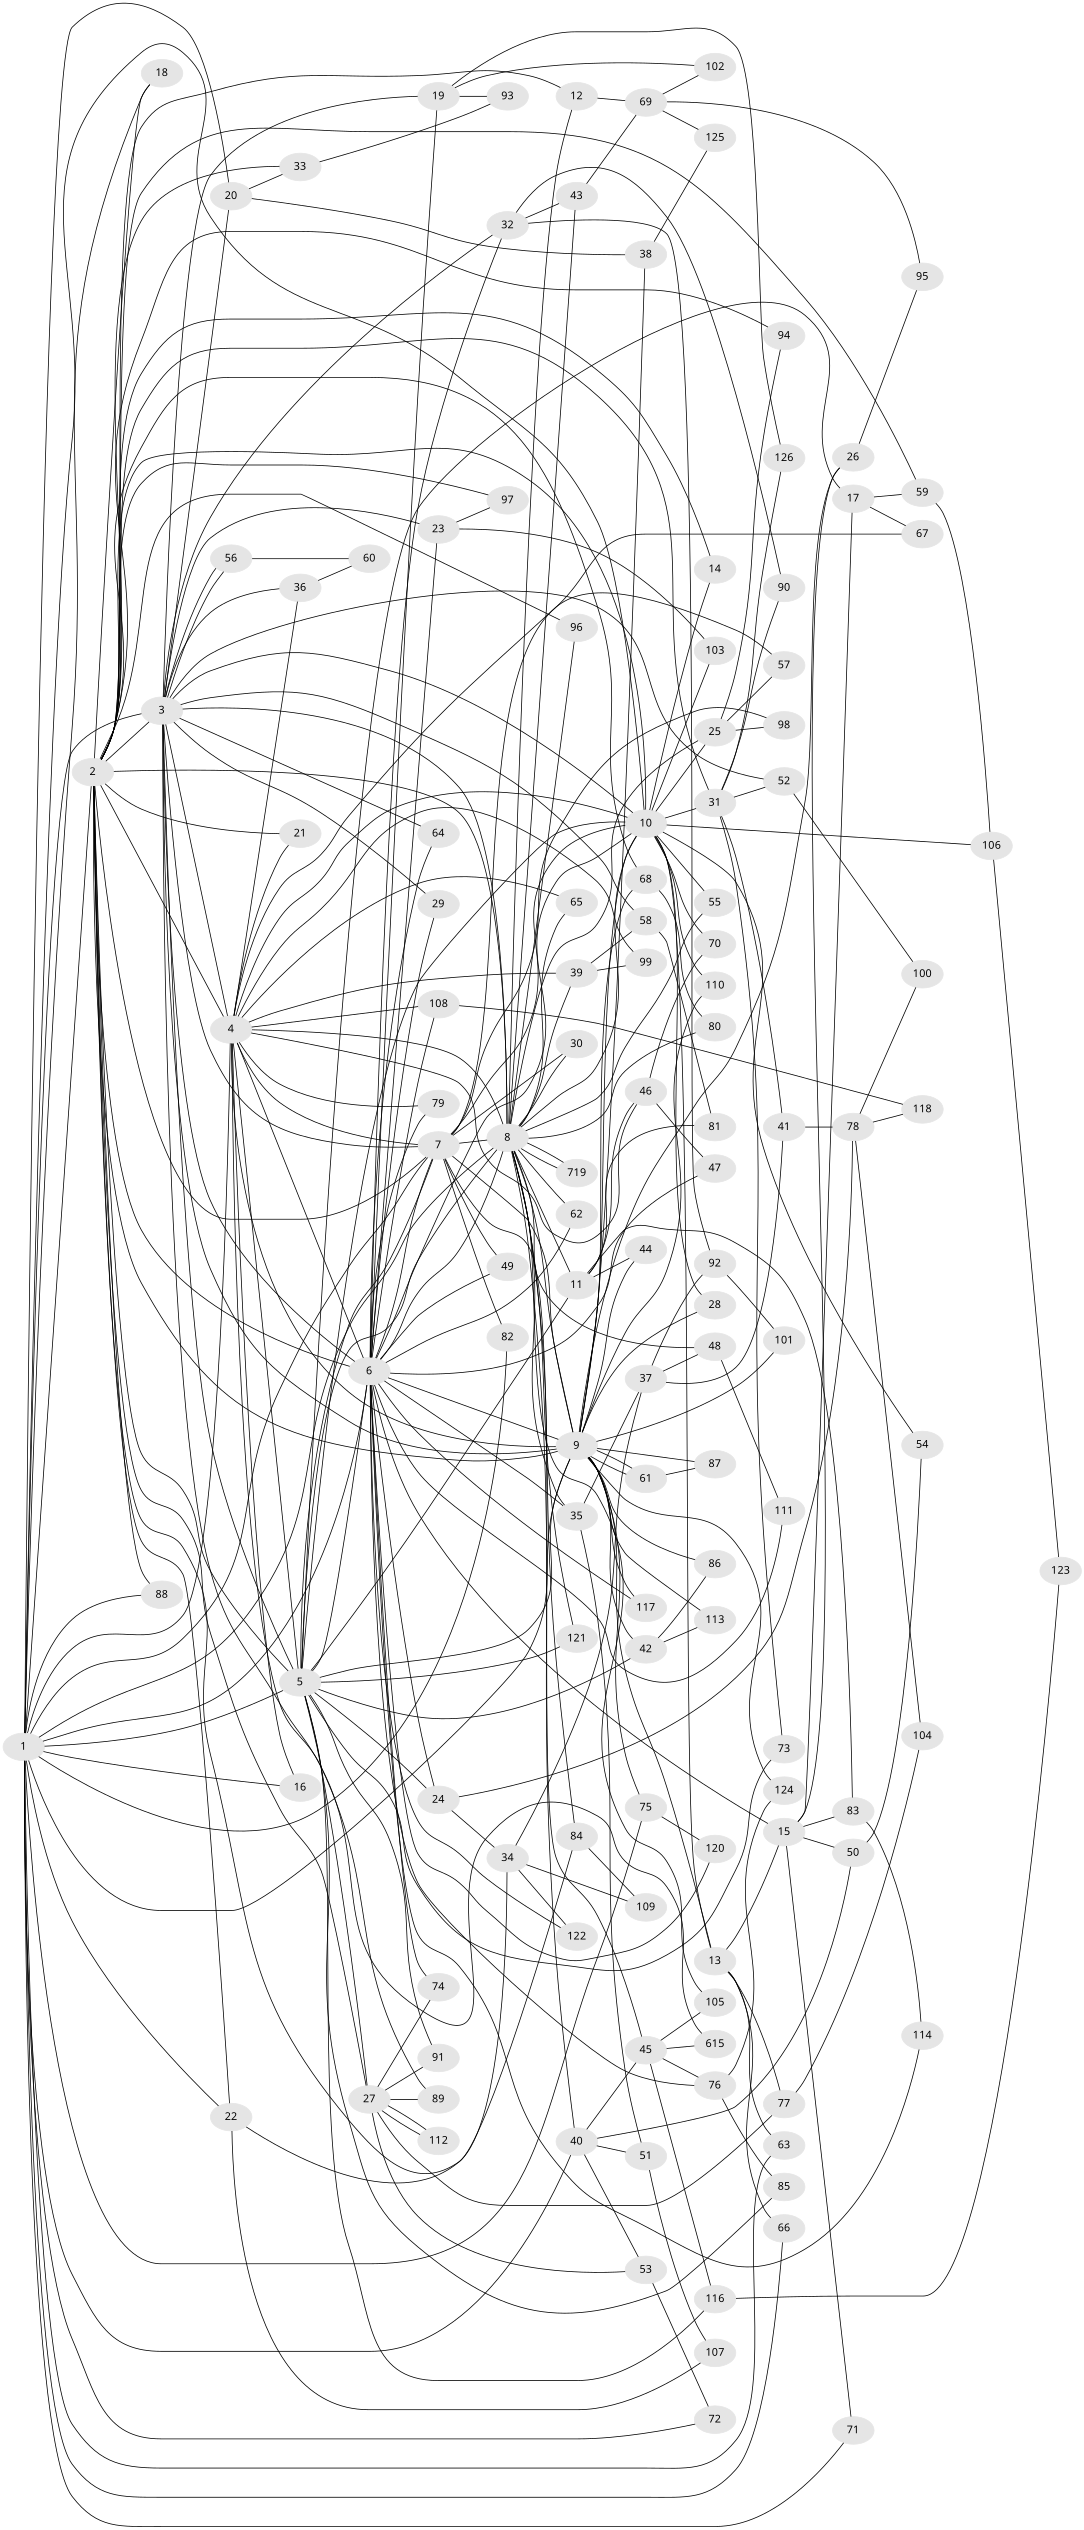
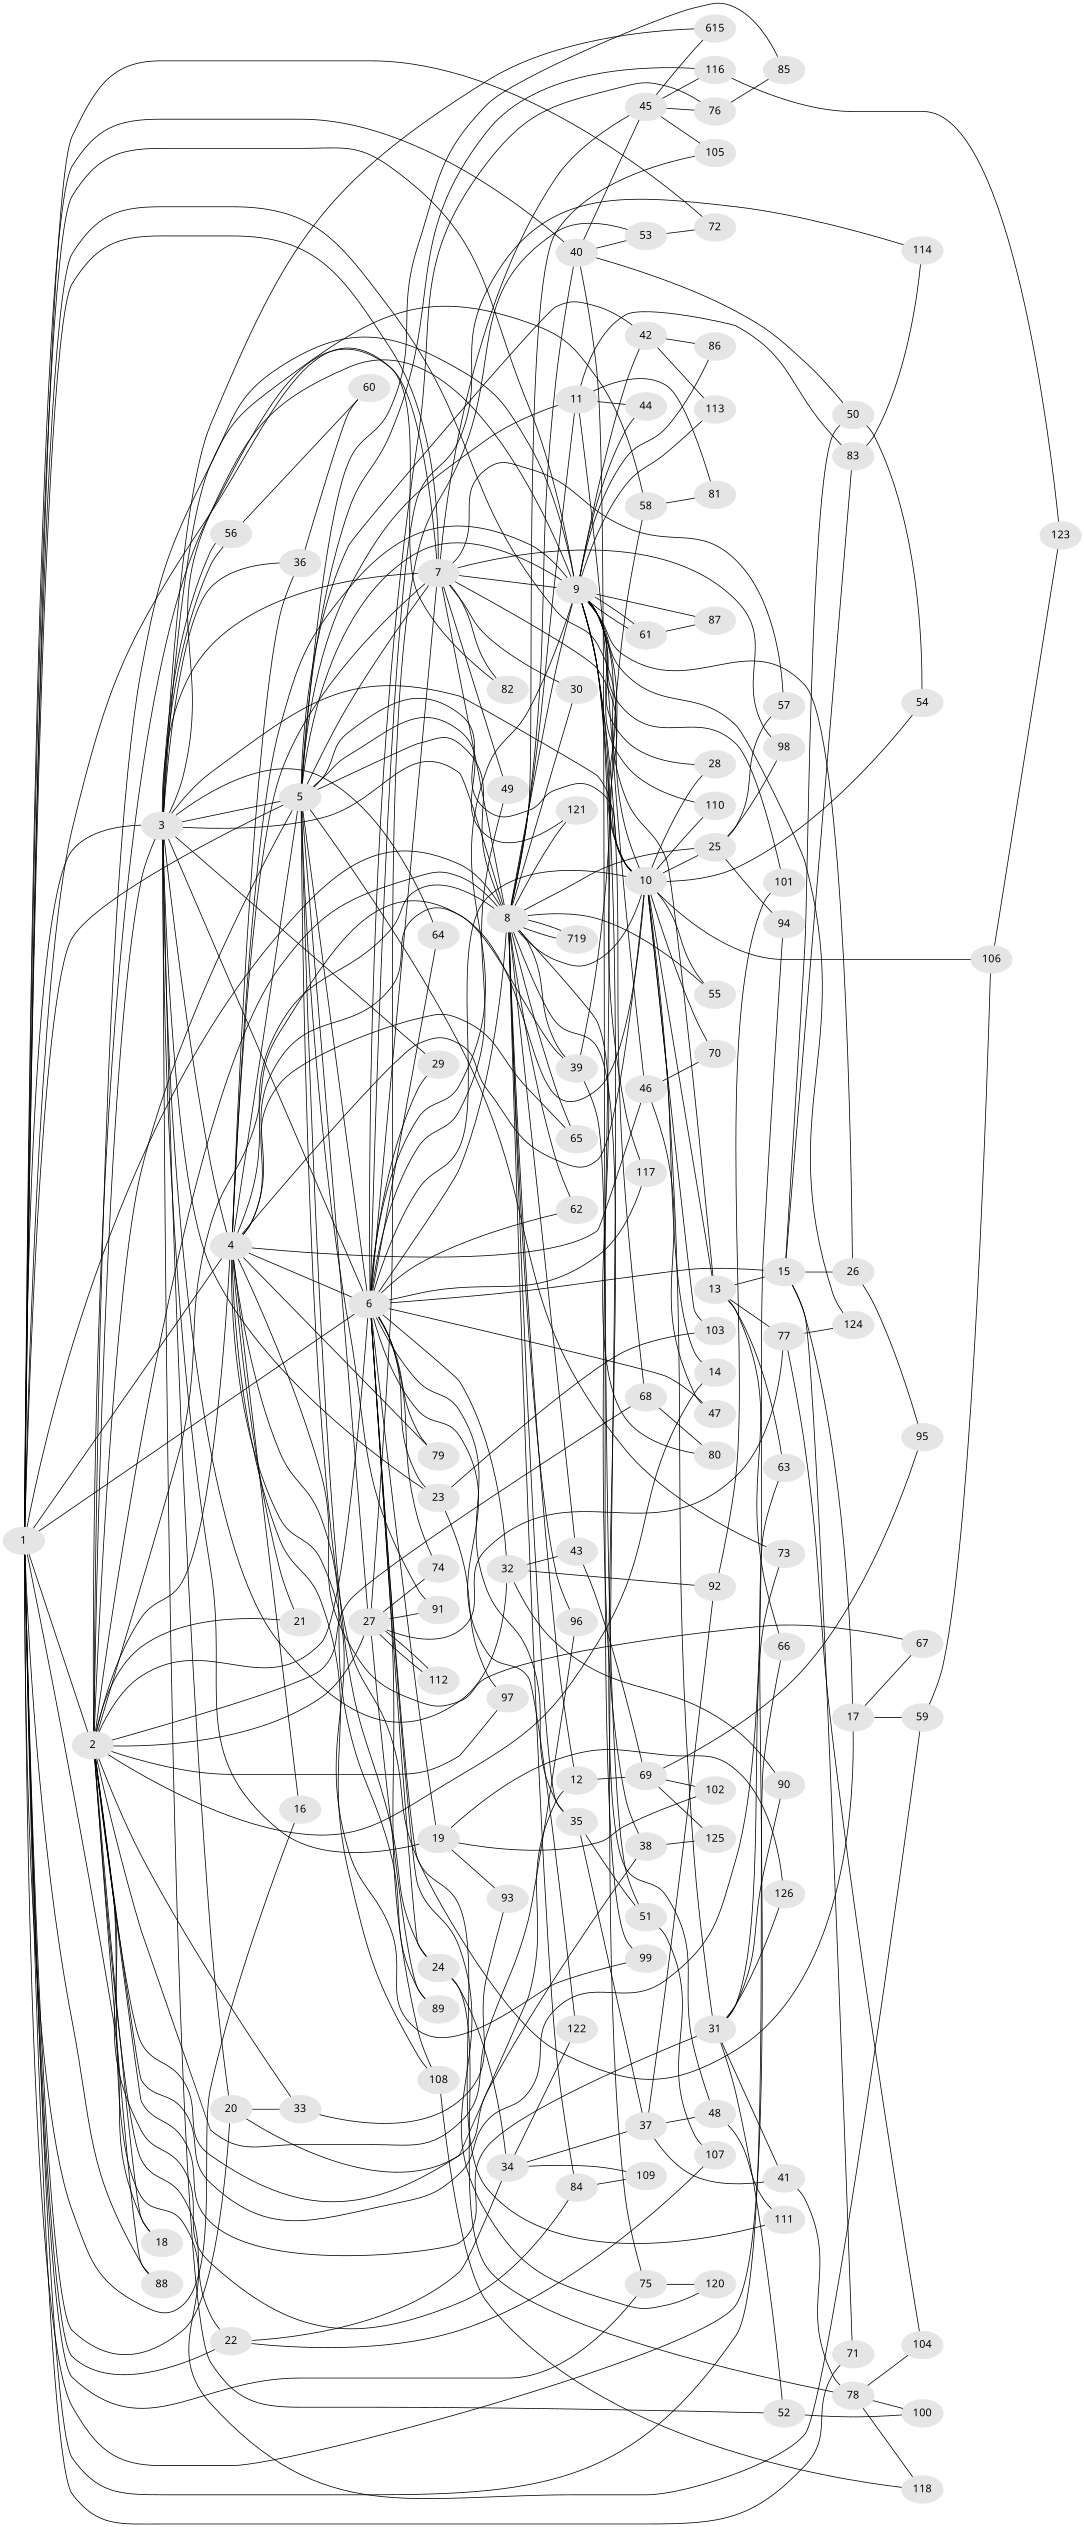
edge "124" -- "76": now "124" -- "77"
